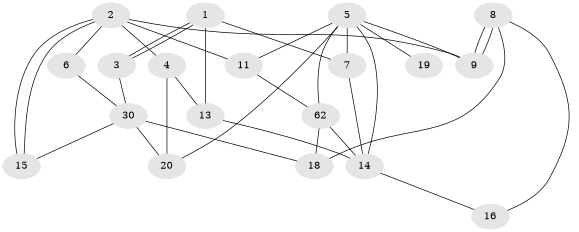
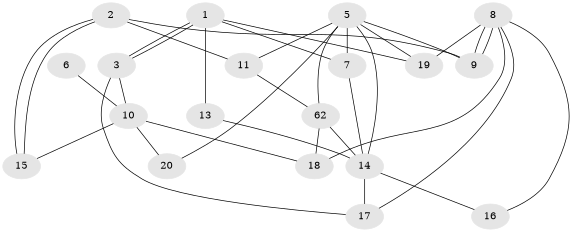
edge "1" -- "19": added
edge "2" -- "6": removed
edge "8" -- "19": added
node "4": removed
node "30": label "30" -> "10"
node "17": added
